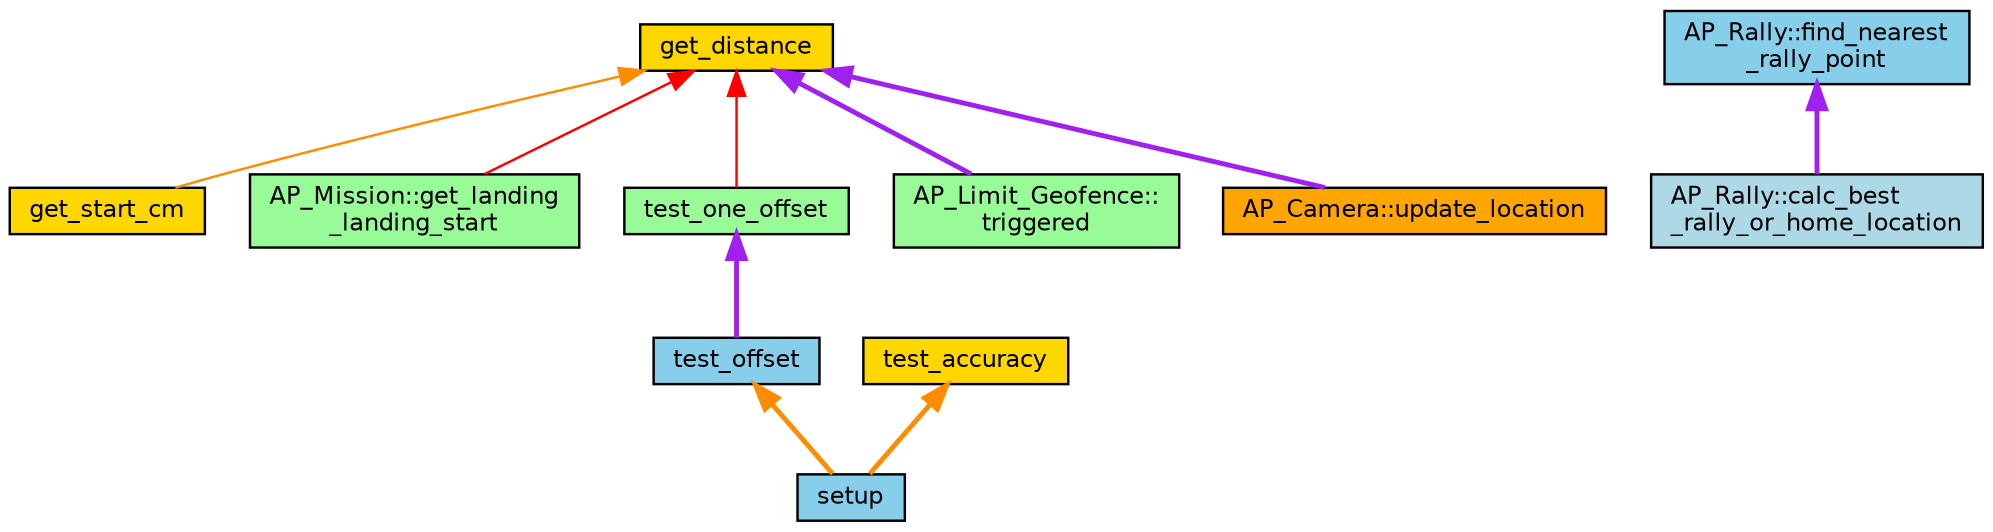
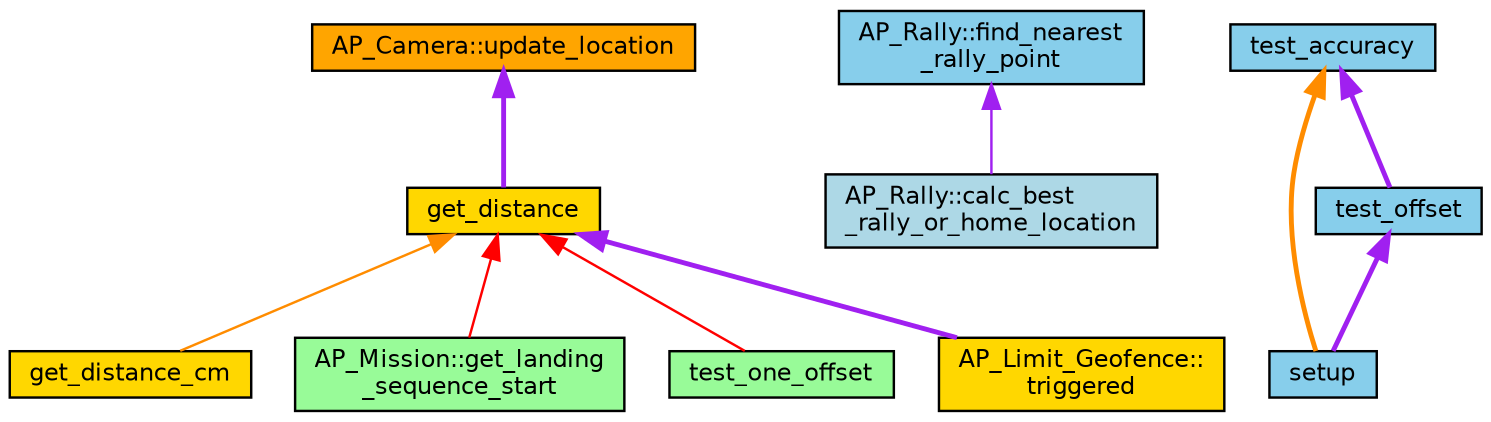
edge "AP_Camera::update_location" -> "get_distance": reversed
edge "AP_Rally::calc_best _rally_or_home_location" -> "AP_Rally::find_nearest _rally_point": style bold -> solid
node "get_start_cm": label "get_start_cm" -> "get_distance_cm"
node "AP_Mission::get_landing _landing_start": label "AP_Mission::get_landing _landing_start" -> "AP_Mission::get_landing _sequence_start"
node "AP_Limit_Geofence:: triggered": fillcolor palegreen -> gold
edge "test_offset" -> "test_one_offset": now "test_offset" -> "test_accuracy"
node "test_accuracy": fillcolor gold -> skyblue
edge "setup" -> "test_offset": color darkorange -> purple
